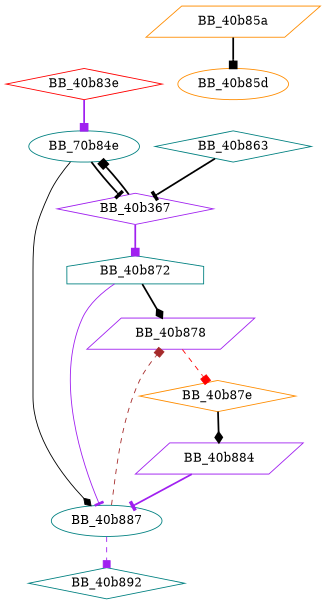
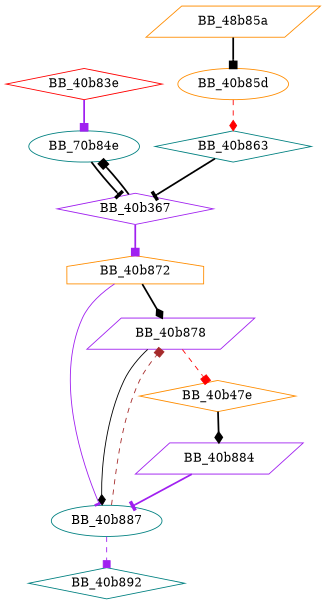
node "BB_40b85a": label "BB_40b85a" -> "BB_48b85a"
edge "BB_40b85d" -> "BB_40b863": added
node "BB_40b872": color teal -> darkorange
edge "BB_70b84e" -> "BB_40b887": now "BB_40b878" -> "BB_40b887"
node "BB_40b87e": label "BB_40b87e" -> "BB_40b47e"
